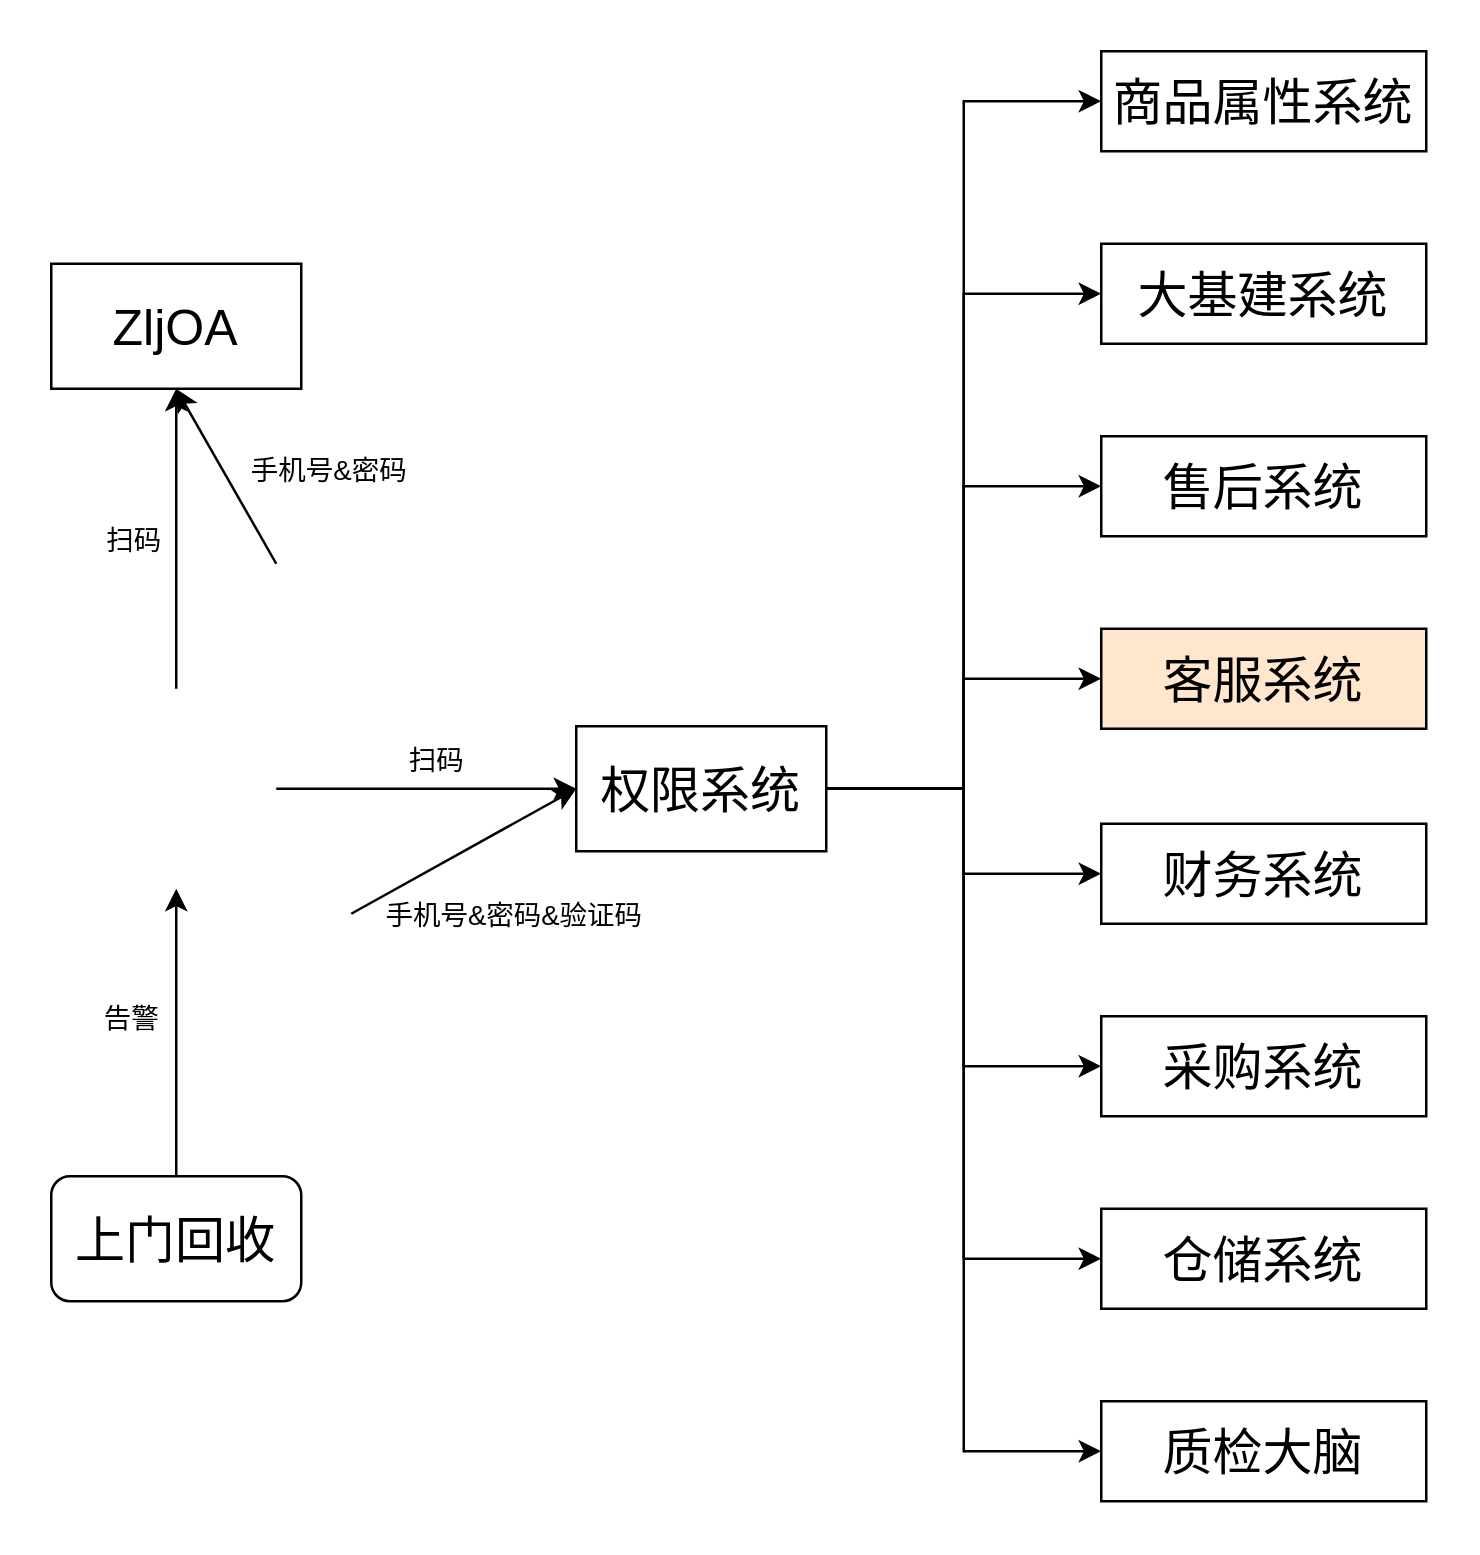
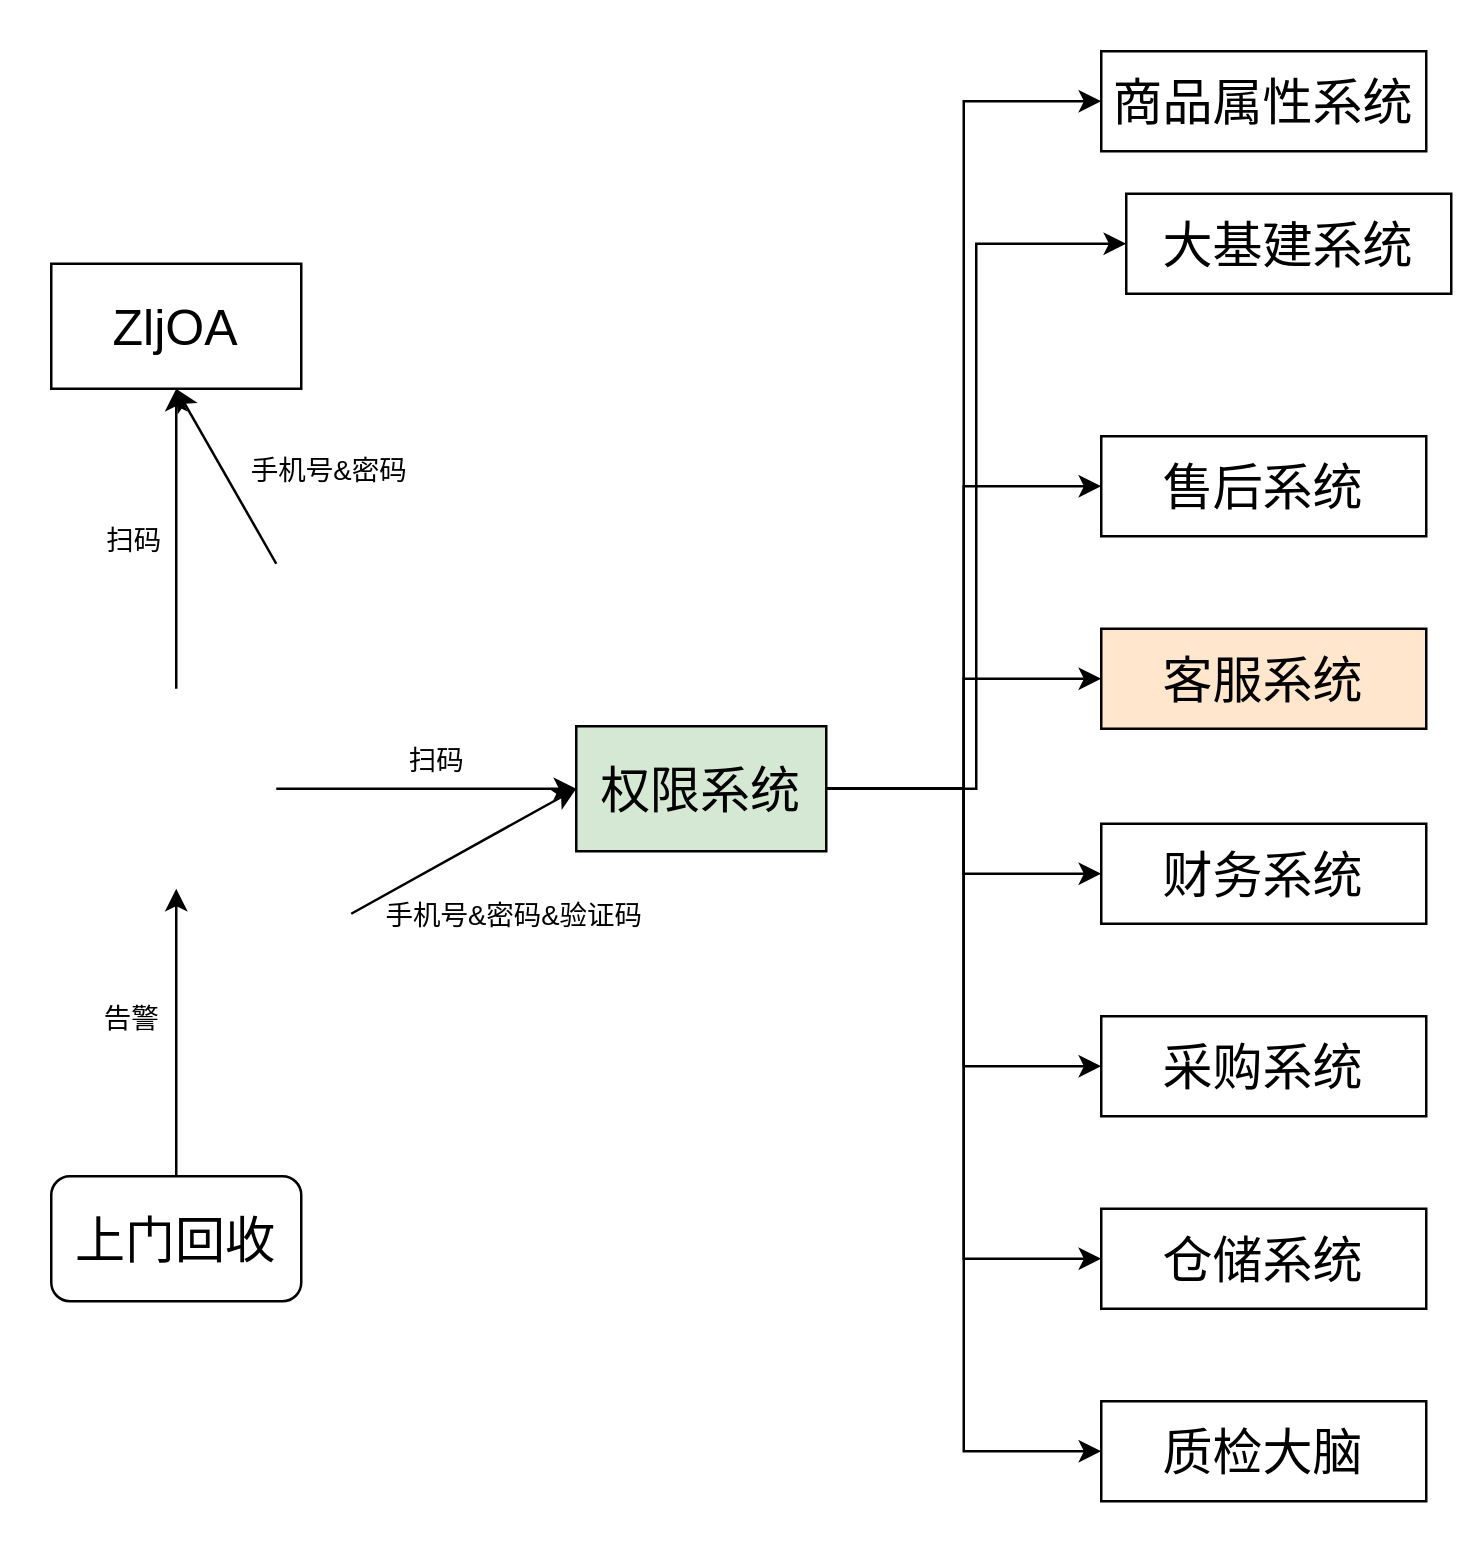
node "大基建系统": moved (1264, 294) -> (1289, 244)
node "权限系统": fillcolor #ffffff -> #d5e8d4
